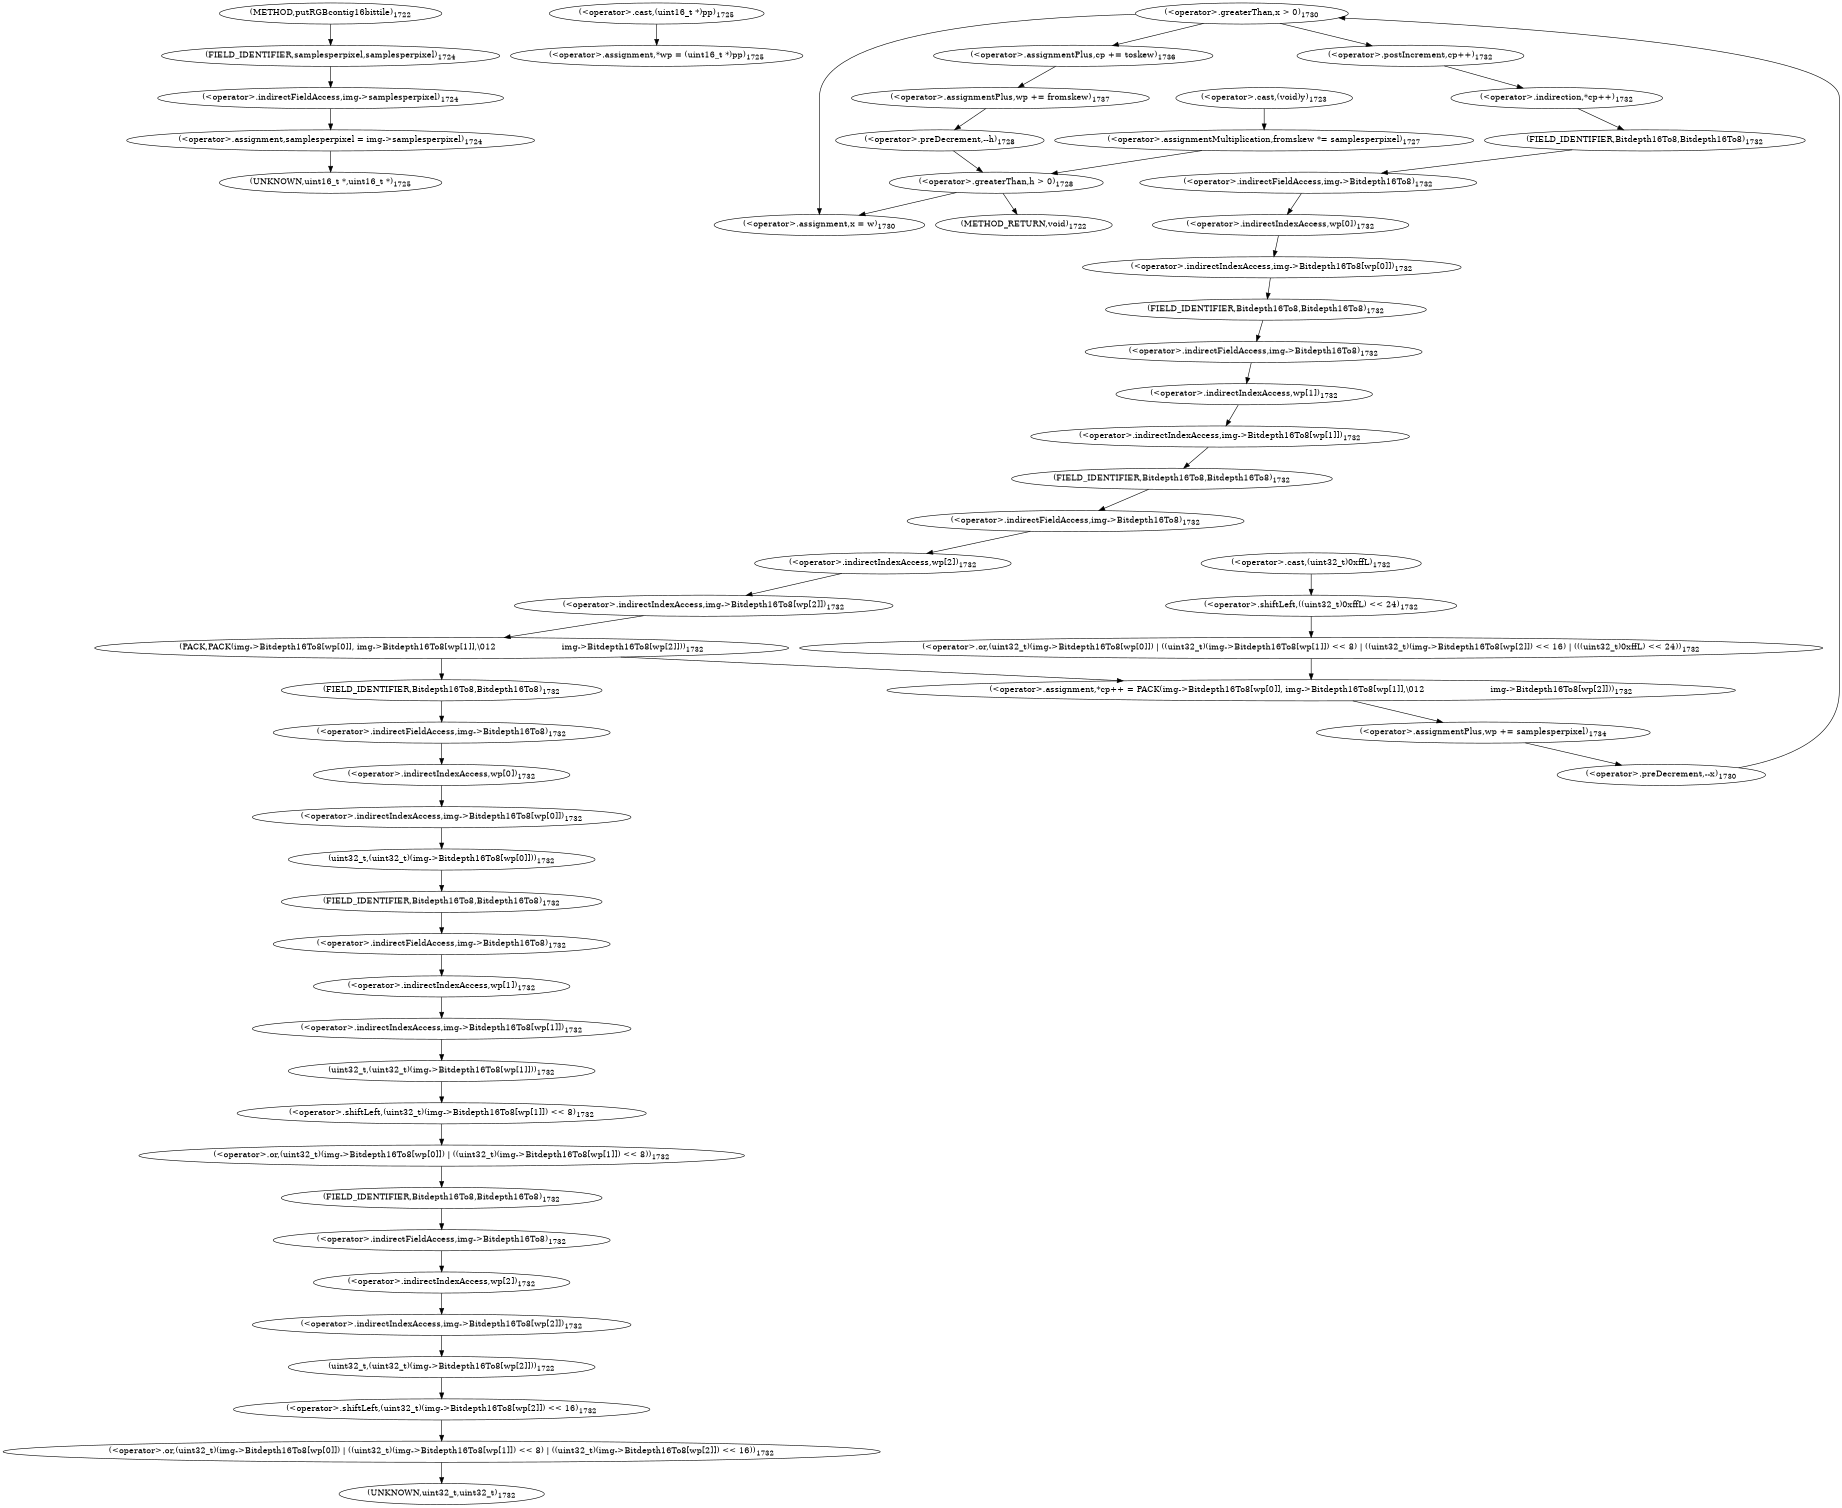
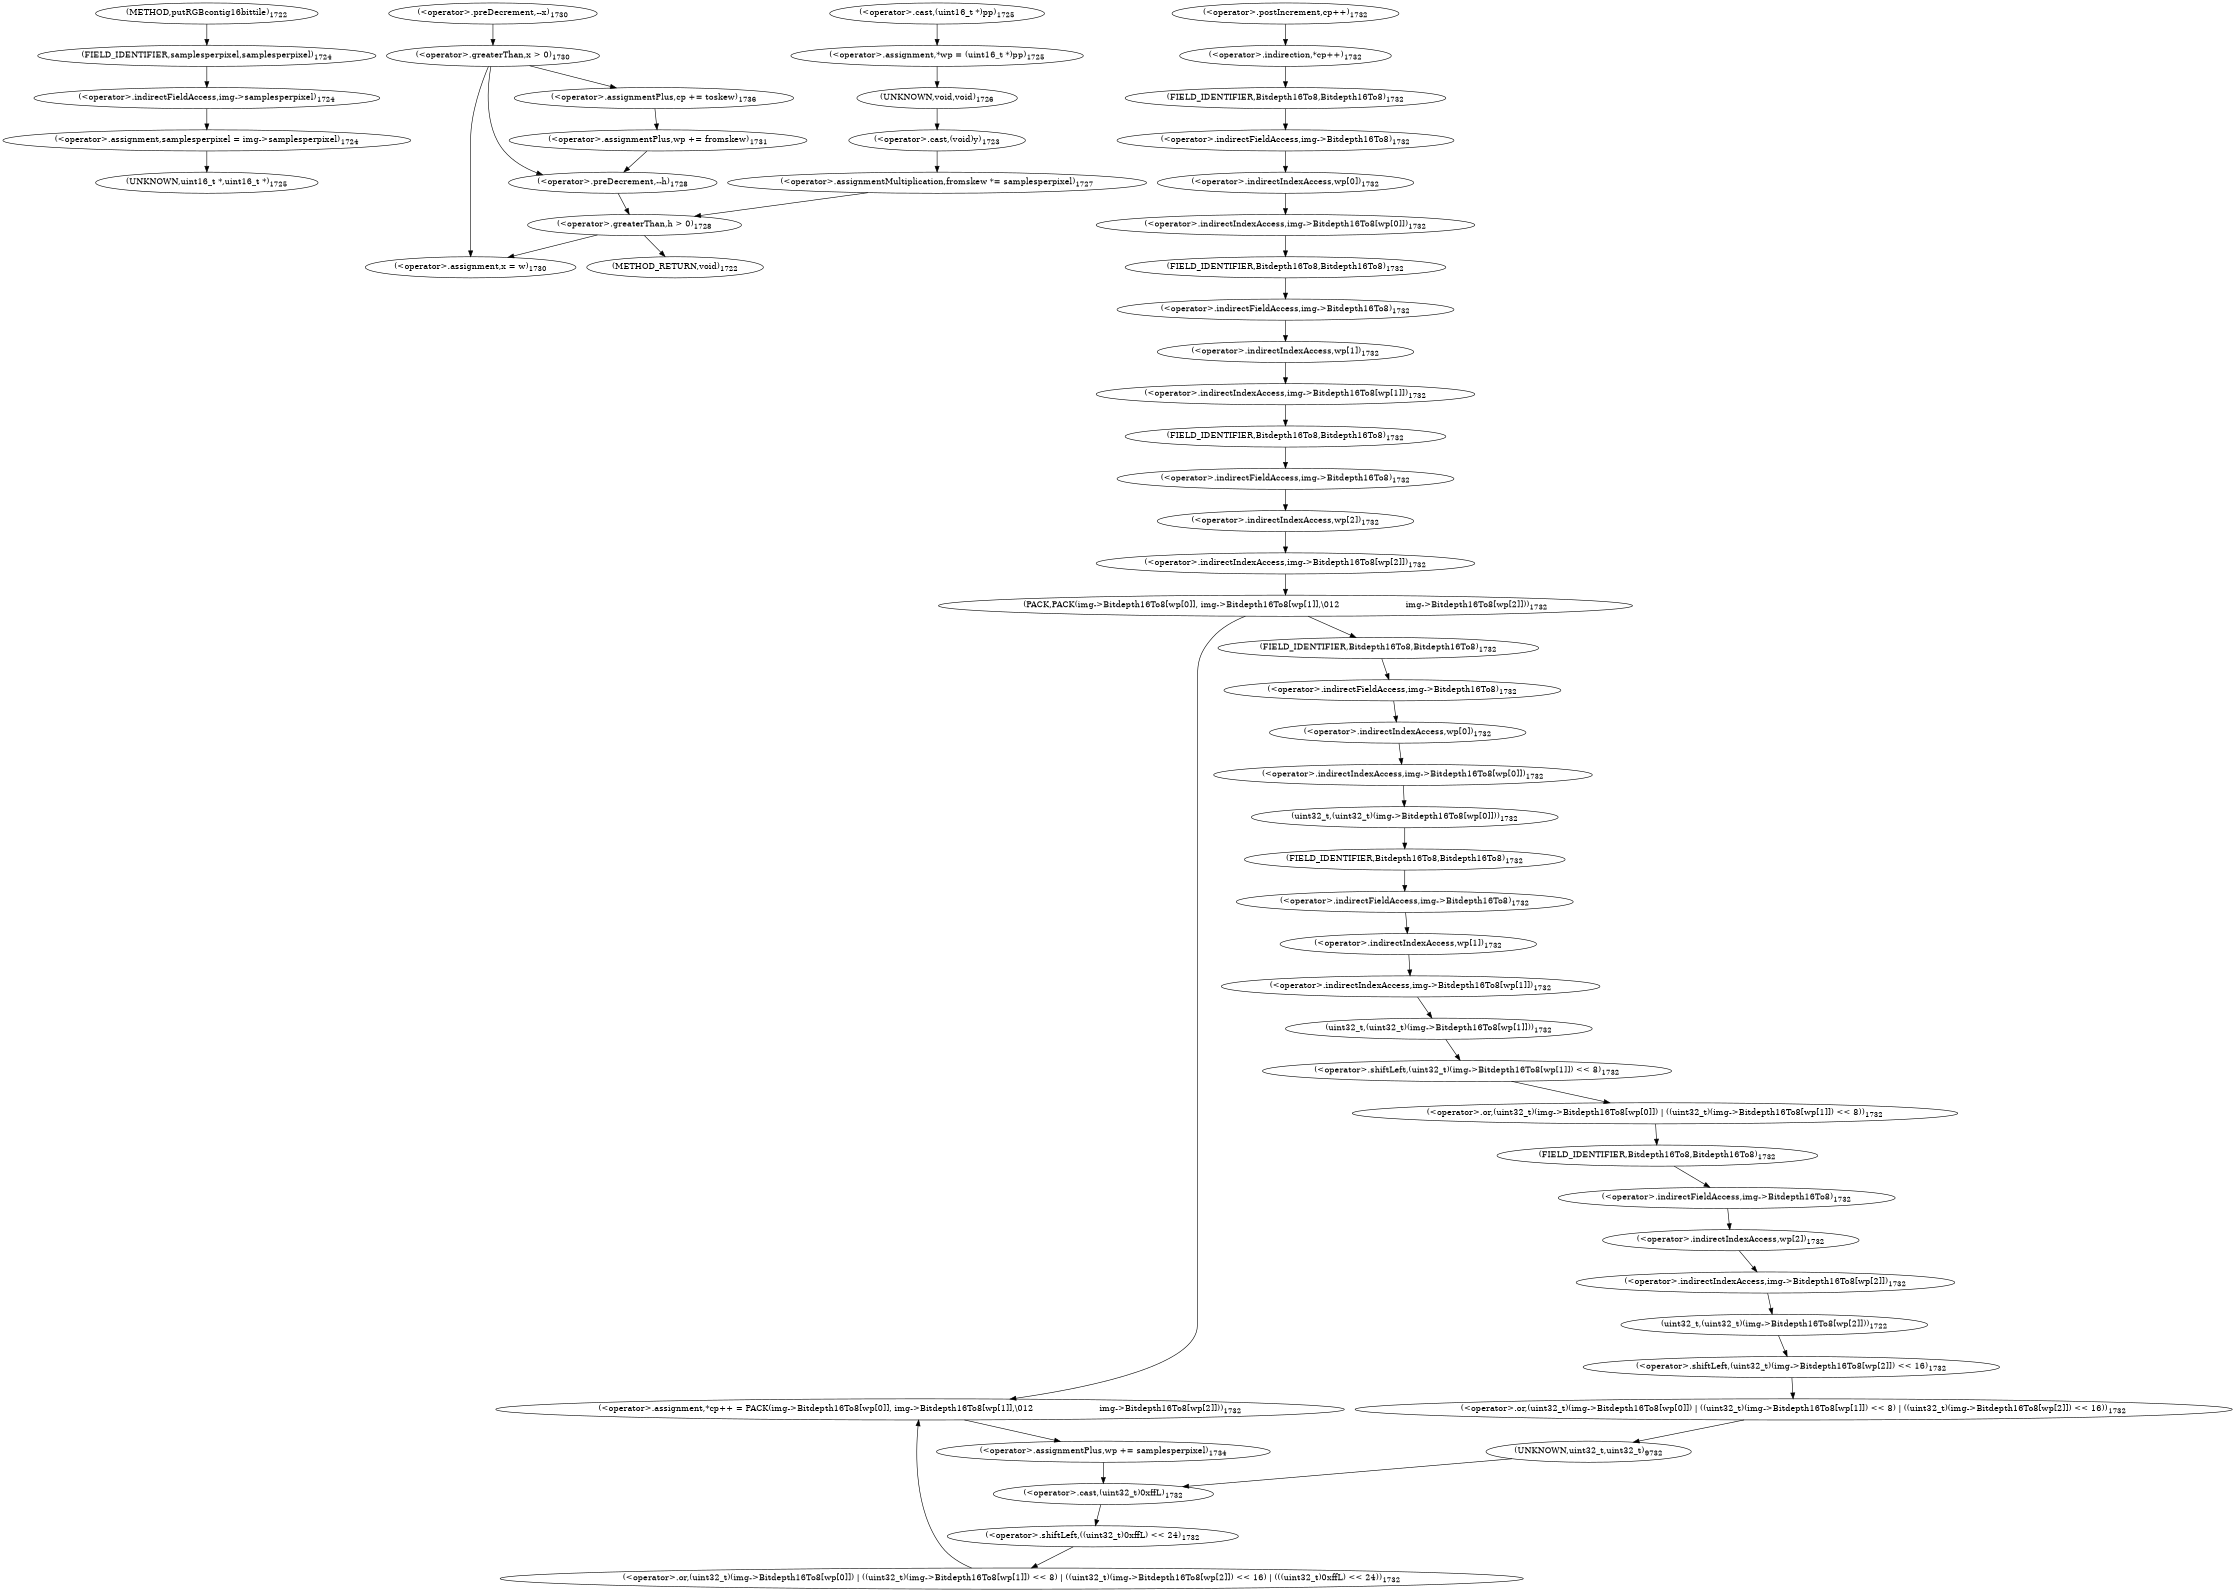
edge "(<operator>.greaterThan,x > 0)" -> "(<operator>.postIncrement,cp++)": now "(<operator>.greaterThan,x > 0)" -> "(<operator>.preDecrement,--h)"
node "(<operator>.assignmentPlus,wp += fromskew)": text "1737" -> "1731"
node "(UNKNOWN,void,void)": added
edge "(<operator>.assignmentPlus,wp += samplesperpixel)" -> "(<operator>.preDecrement,--x)": now "(<operator>.assignmentPlus,wp += samplesperpixel)" -> "(<operator>.cast,(uint32_t)0xffL)"
edge "(UNKNOWN,uint32_t,uint32_t)" -> "(<operator>.cast,(uint32_t)0xffL)": added
node "(UNKNOWN,uint32_t,uint32_t)": text "1732" -> "9732"
